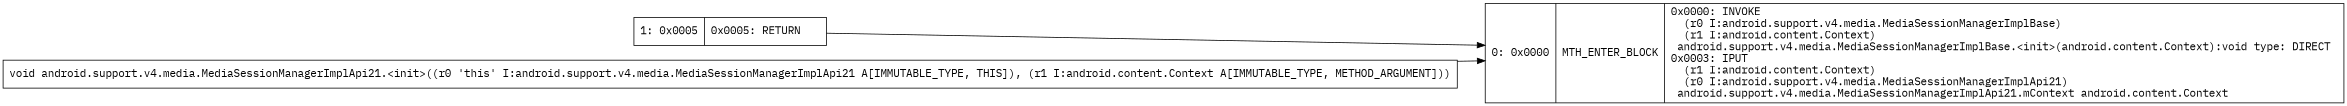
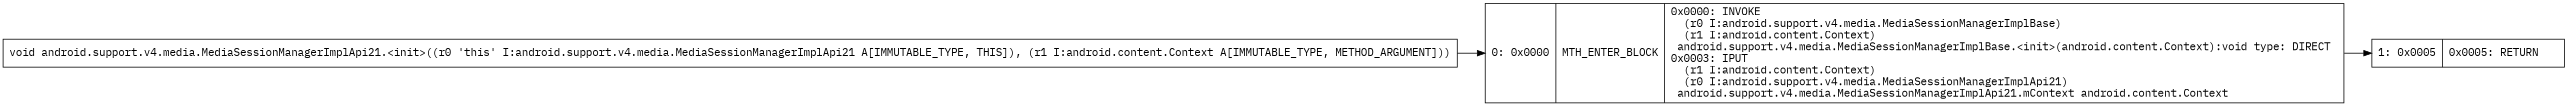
edge "1: 0x0005" -> "0: 0x0000": reversed
